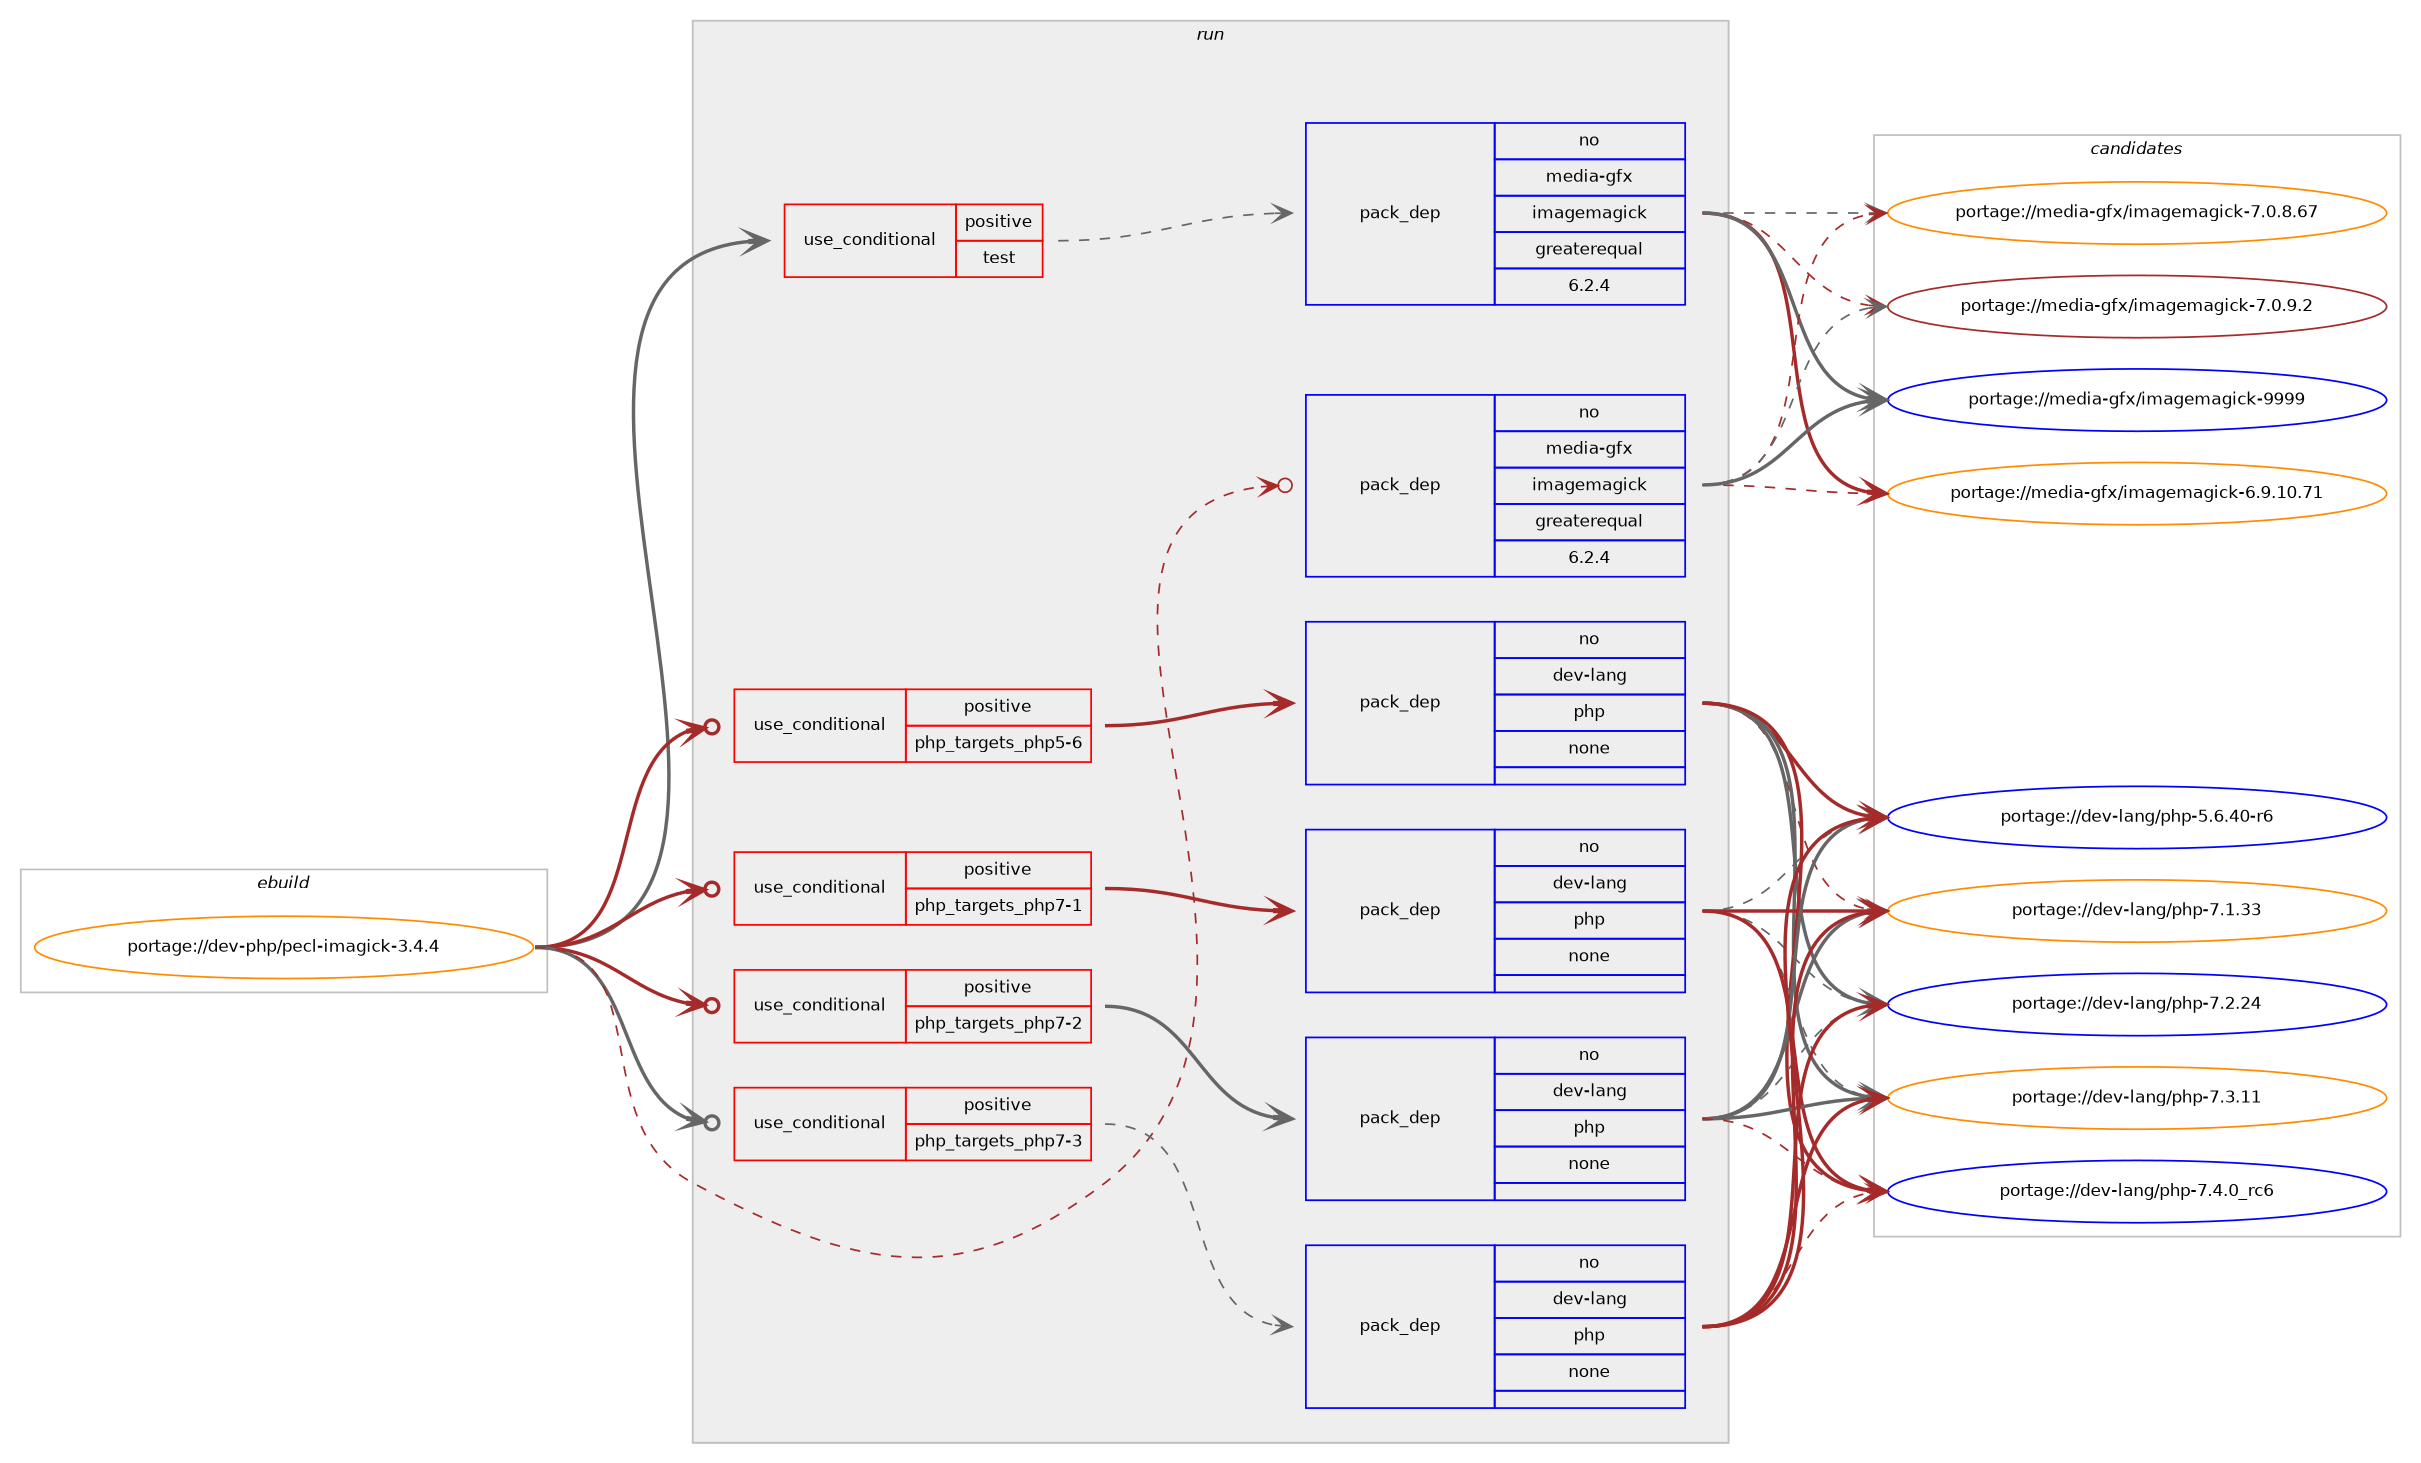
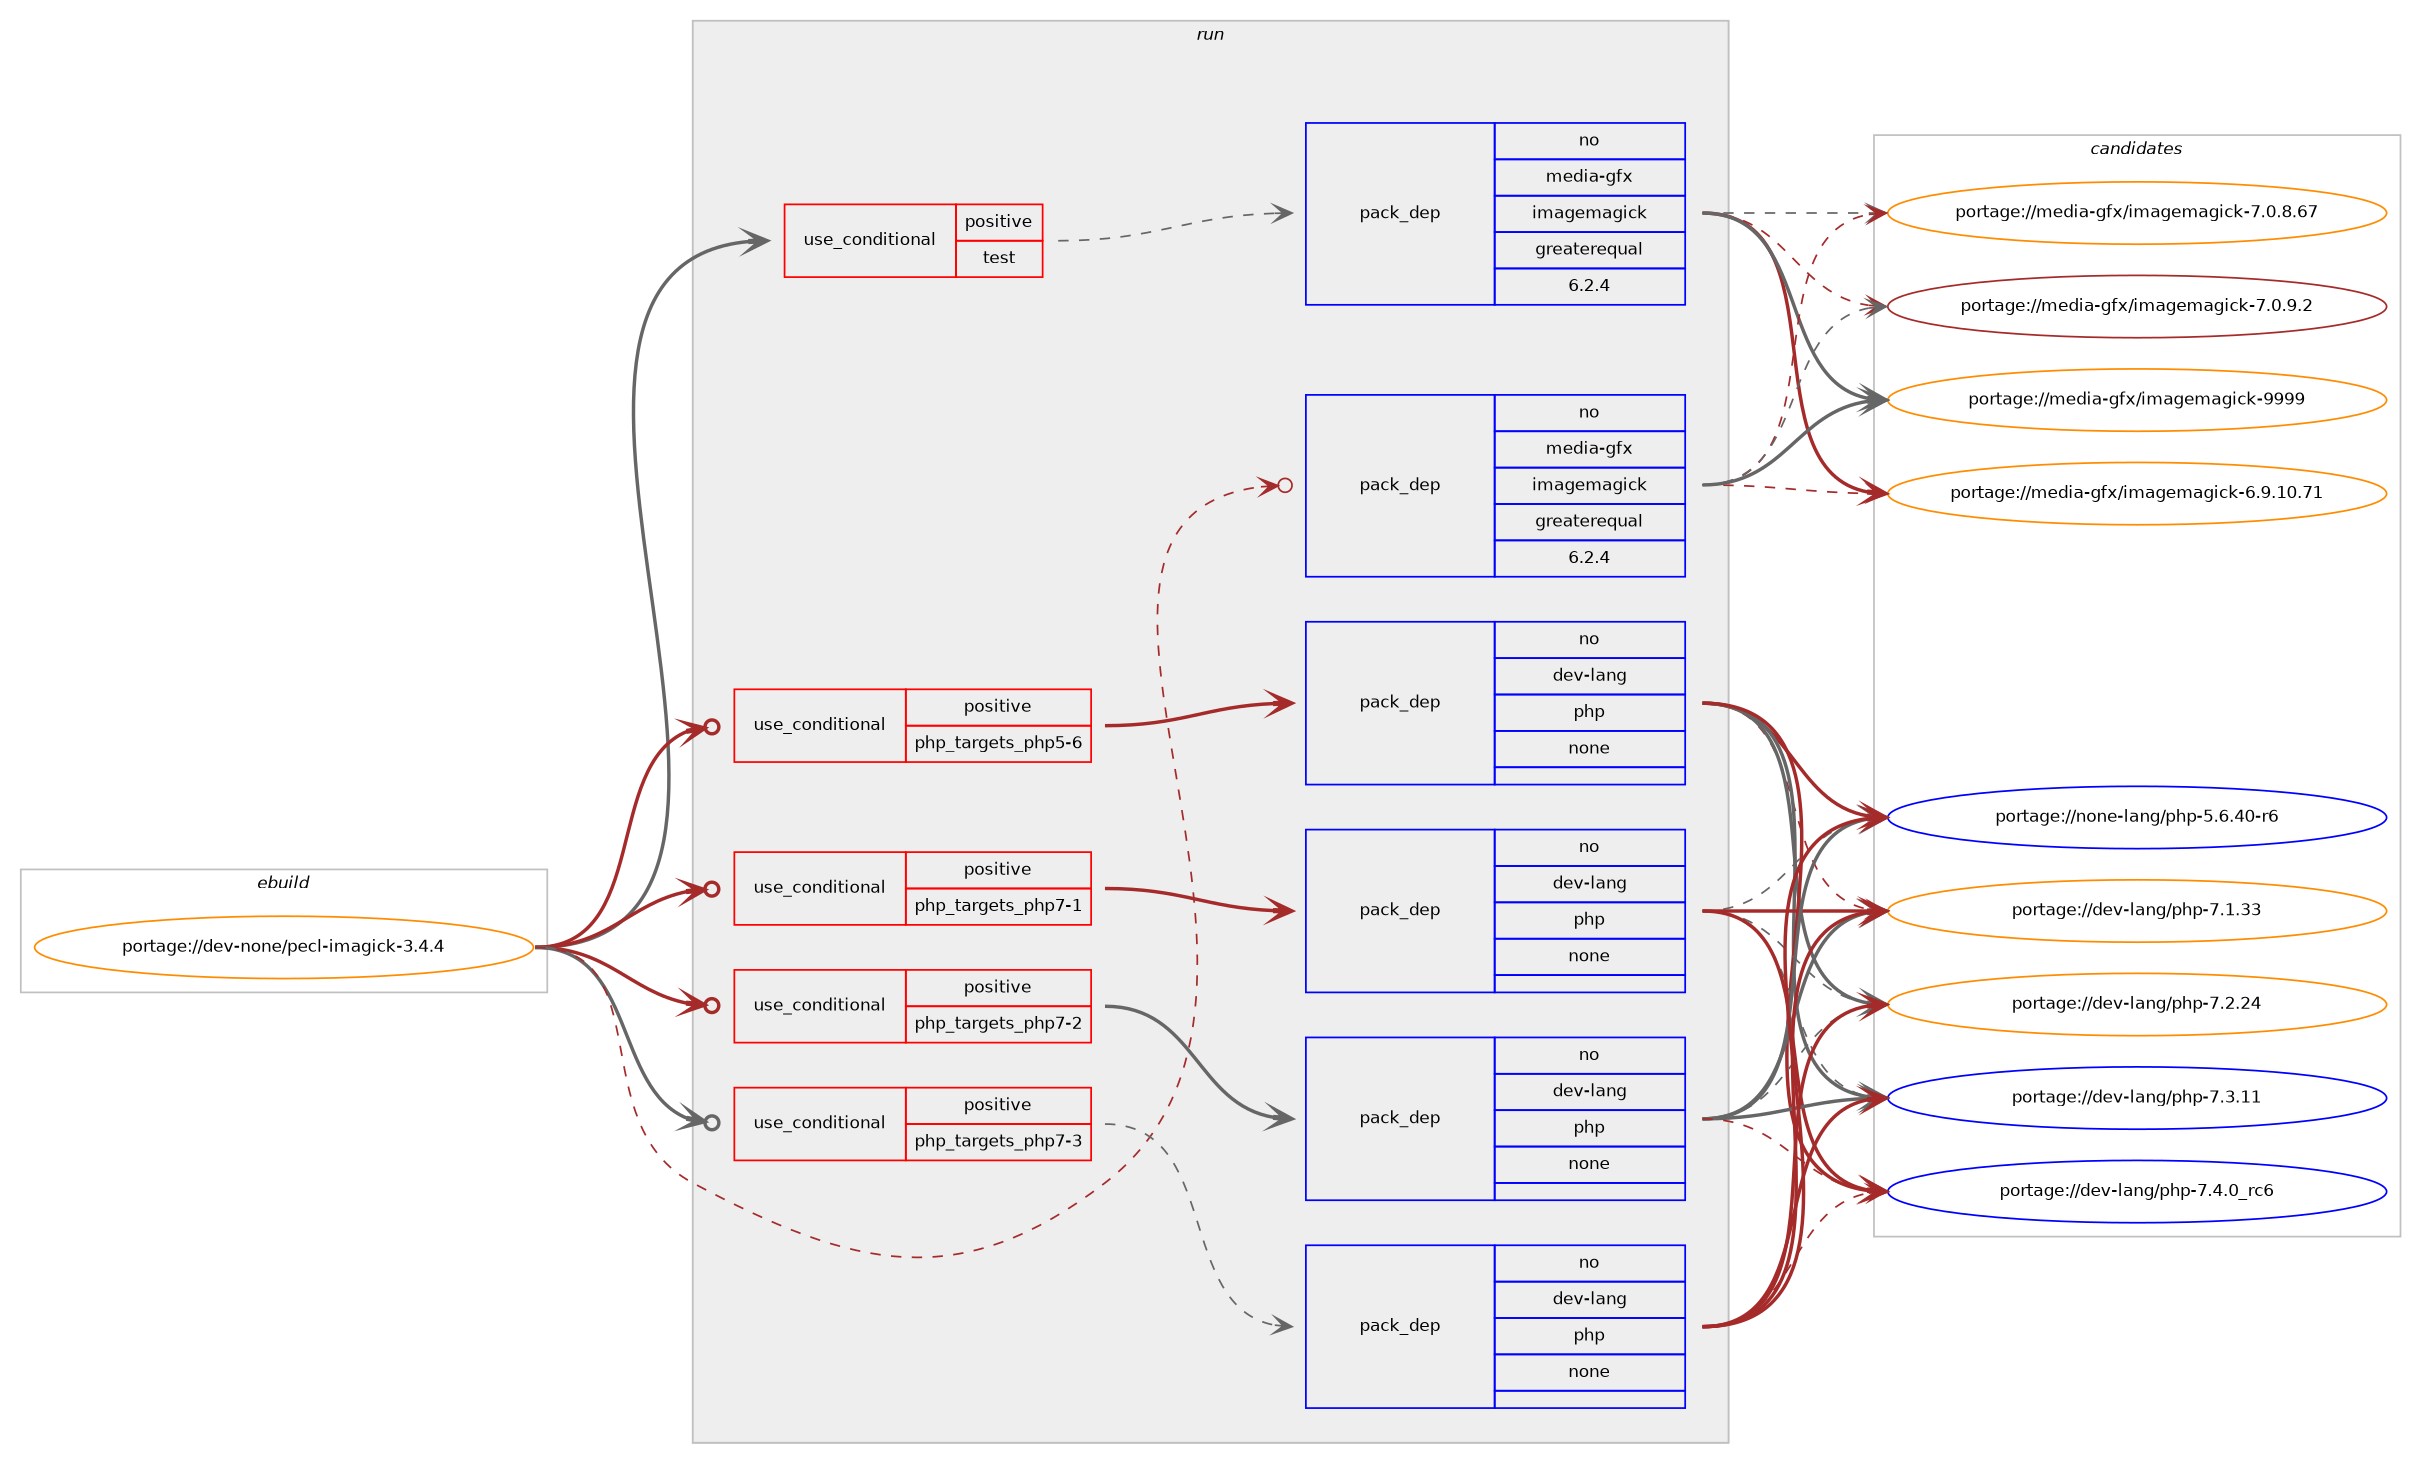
node "portage://media-gfx/imagemagick-9999": color blue -> darkorange
node "portage://dev-lang/php-5.6.40-r6": label "portage://dev-lang/php-5.6.40-r6" -> "portage://none-lang/php-5.6.40-r6"
node "portage://dev-php/pecl-imagick-3.4.4": label "portage://dev-php/pecl-imagick-3.4.4" -> "portage://dev-none/pecl-imagick-3.4.4"
node "portage://dev-lang/php-7.2.24": color blue -> darkorange
node "portage://dev-lang/php-7.3.11": color darkorange -> blue
